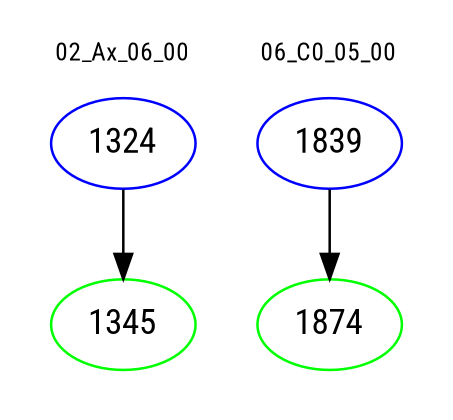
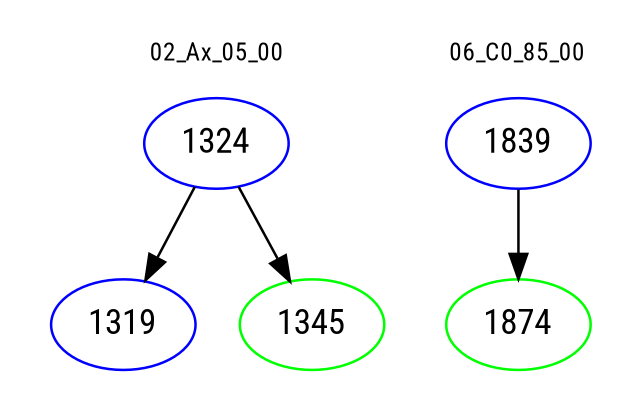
cluster "02_Ax_06_00": label "02_Ax_06_00" -> "02_Ax_05_00"
cluster "06_C0_05_00": label "06_C0_05_00" -> "06_C0_85_00"
node "1319": added
